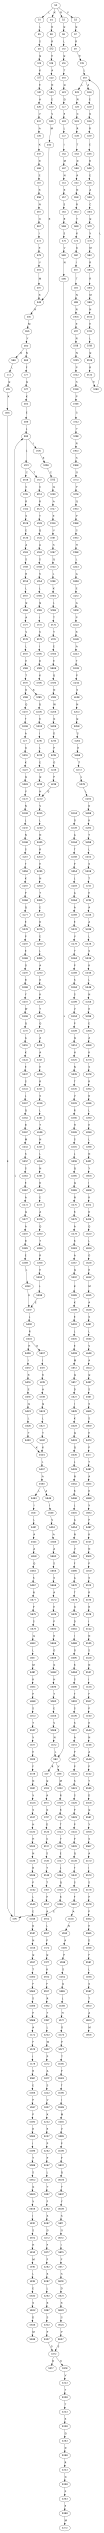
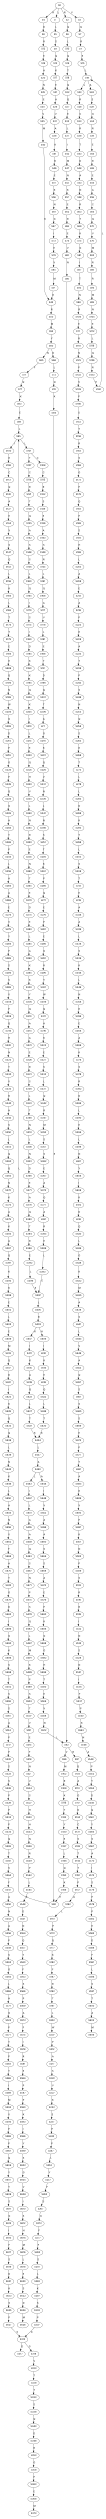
edge "S191" -> "S195": now "S190" -> "S195"
edge "S229" -> "S230": now "S229" -> "S234"
